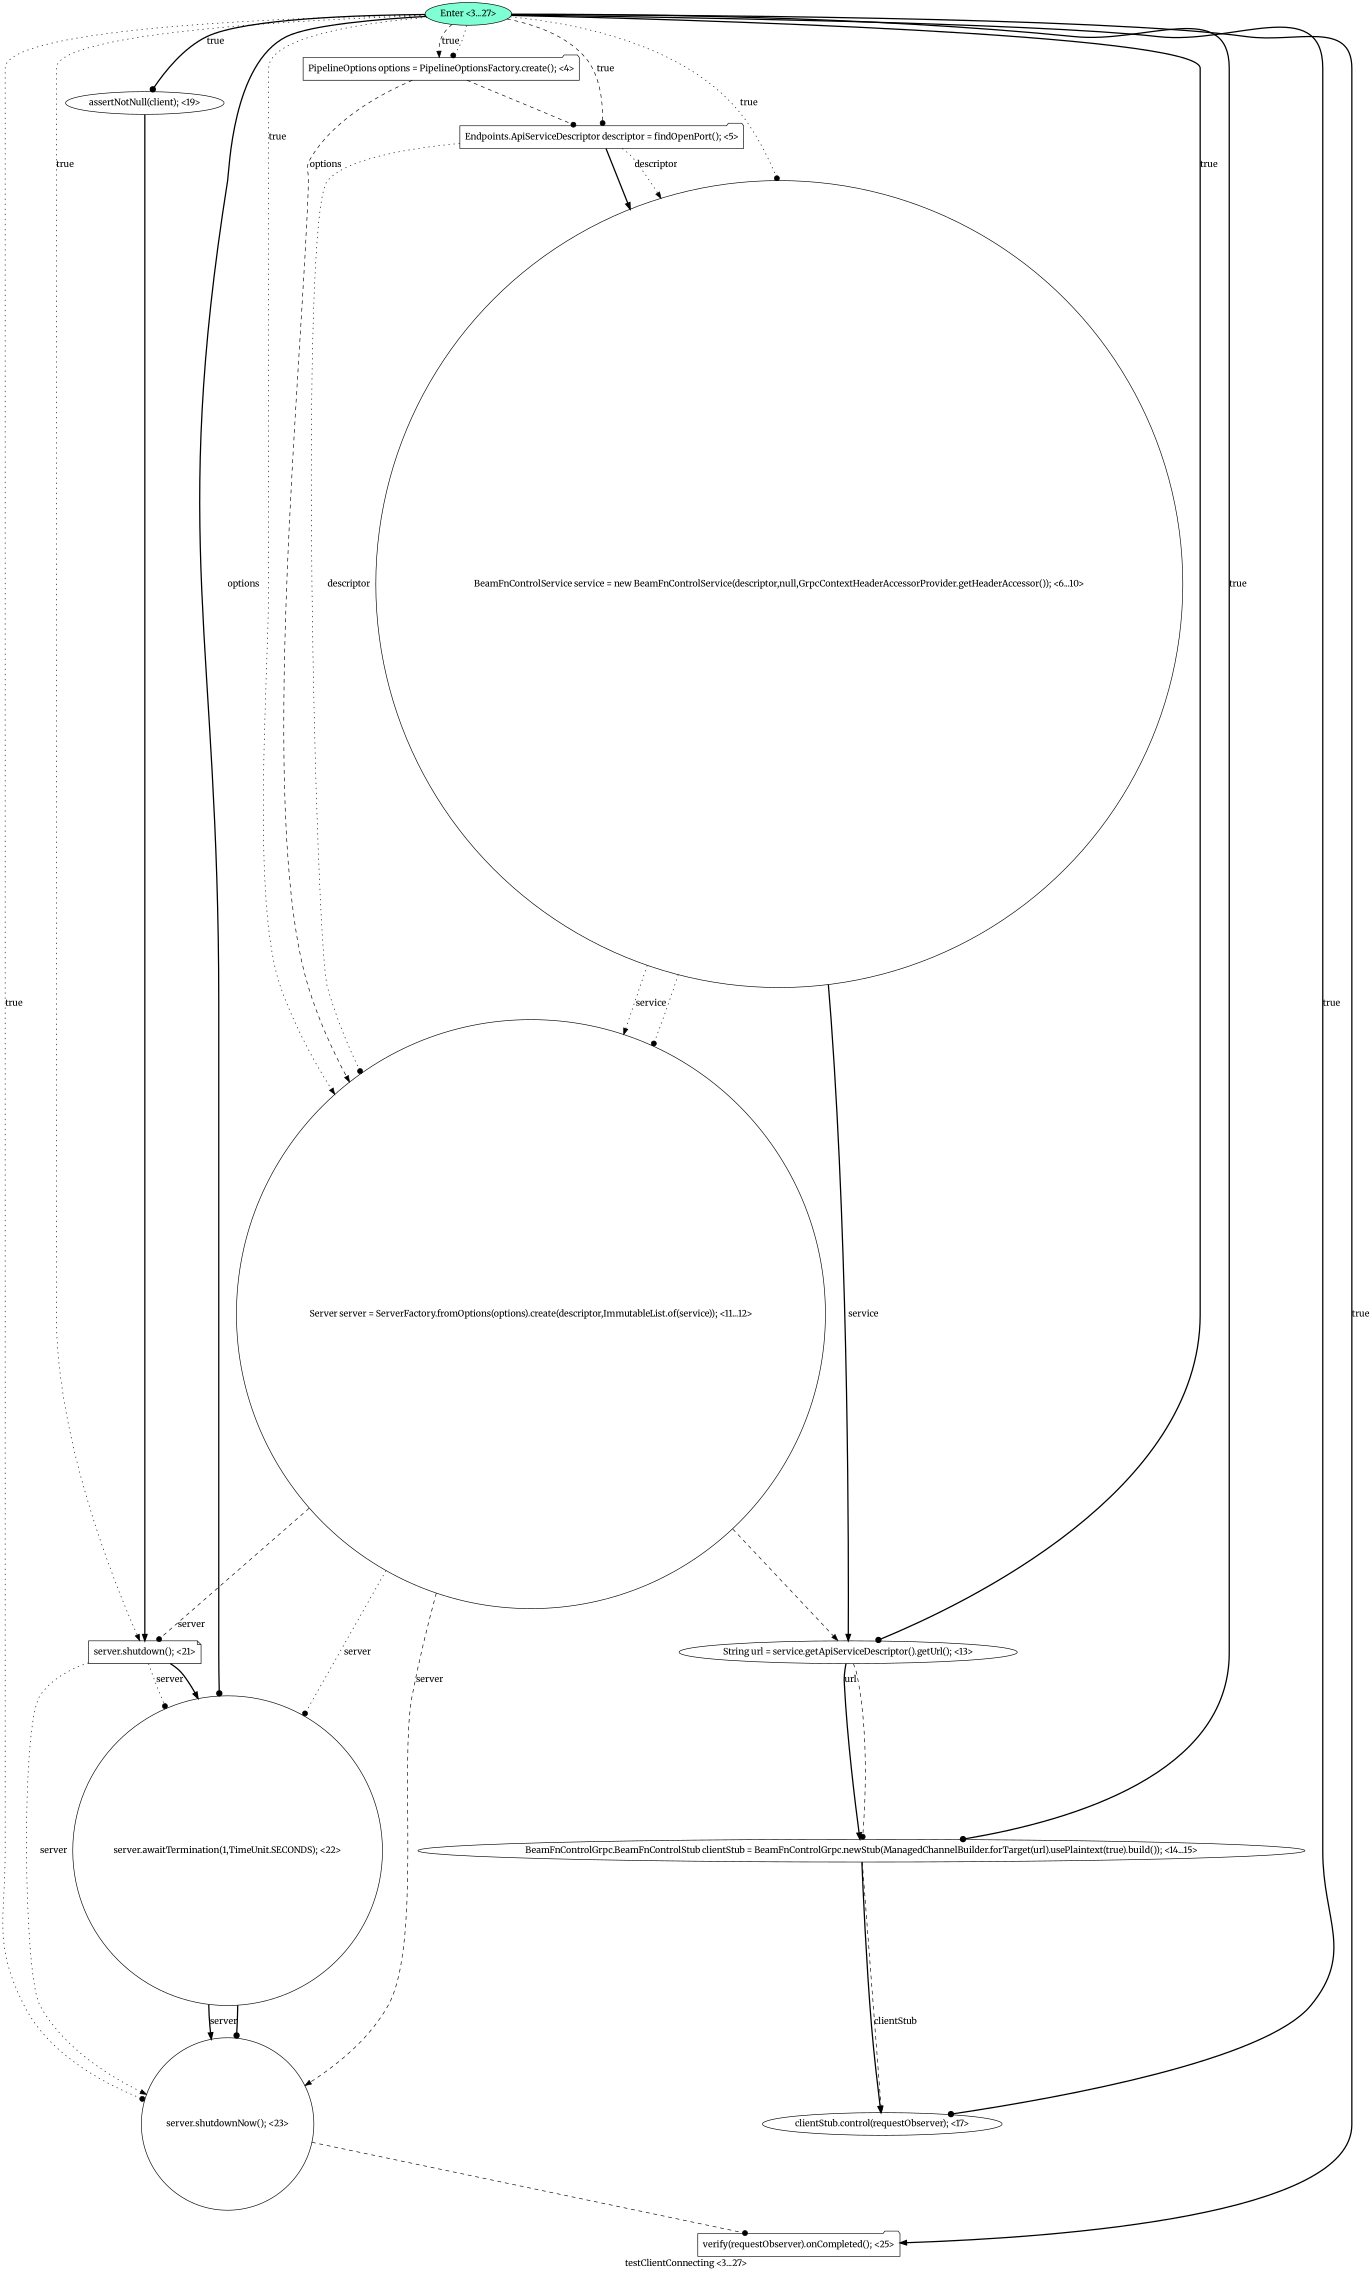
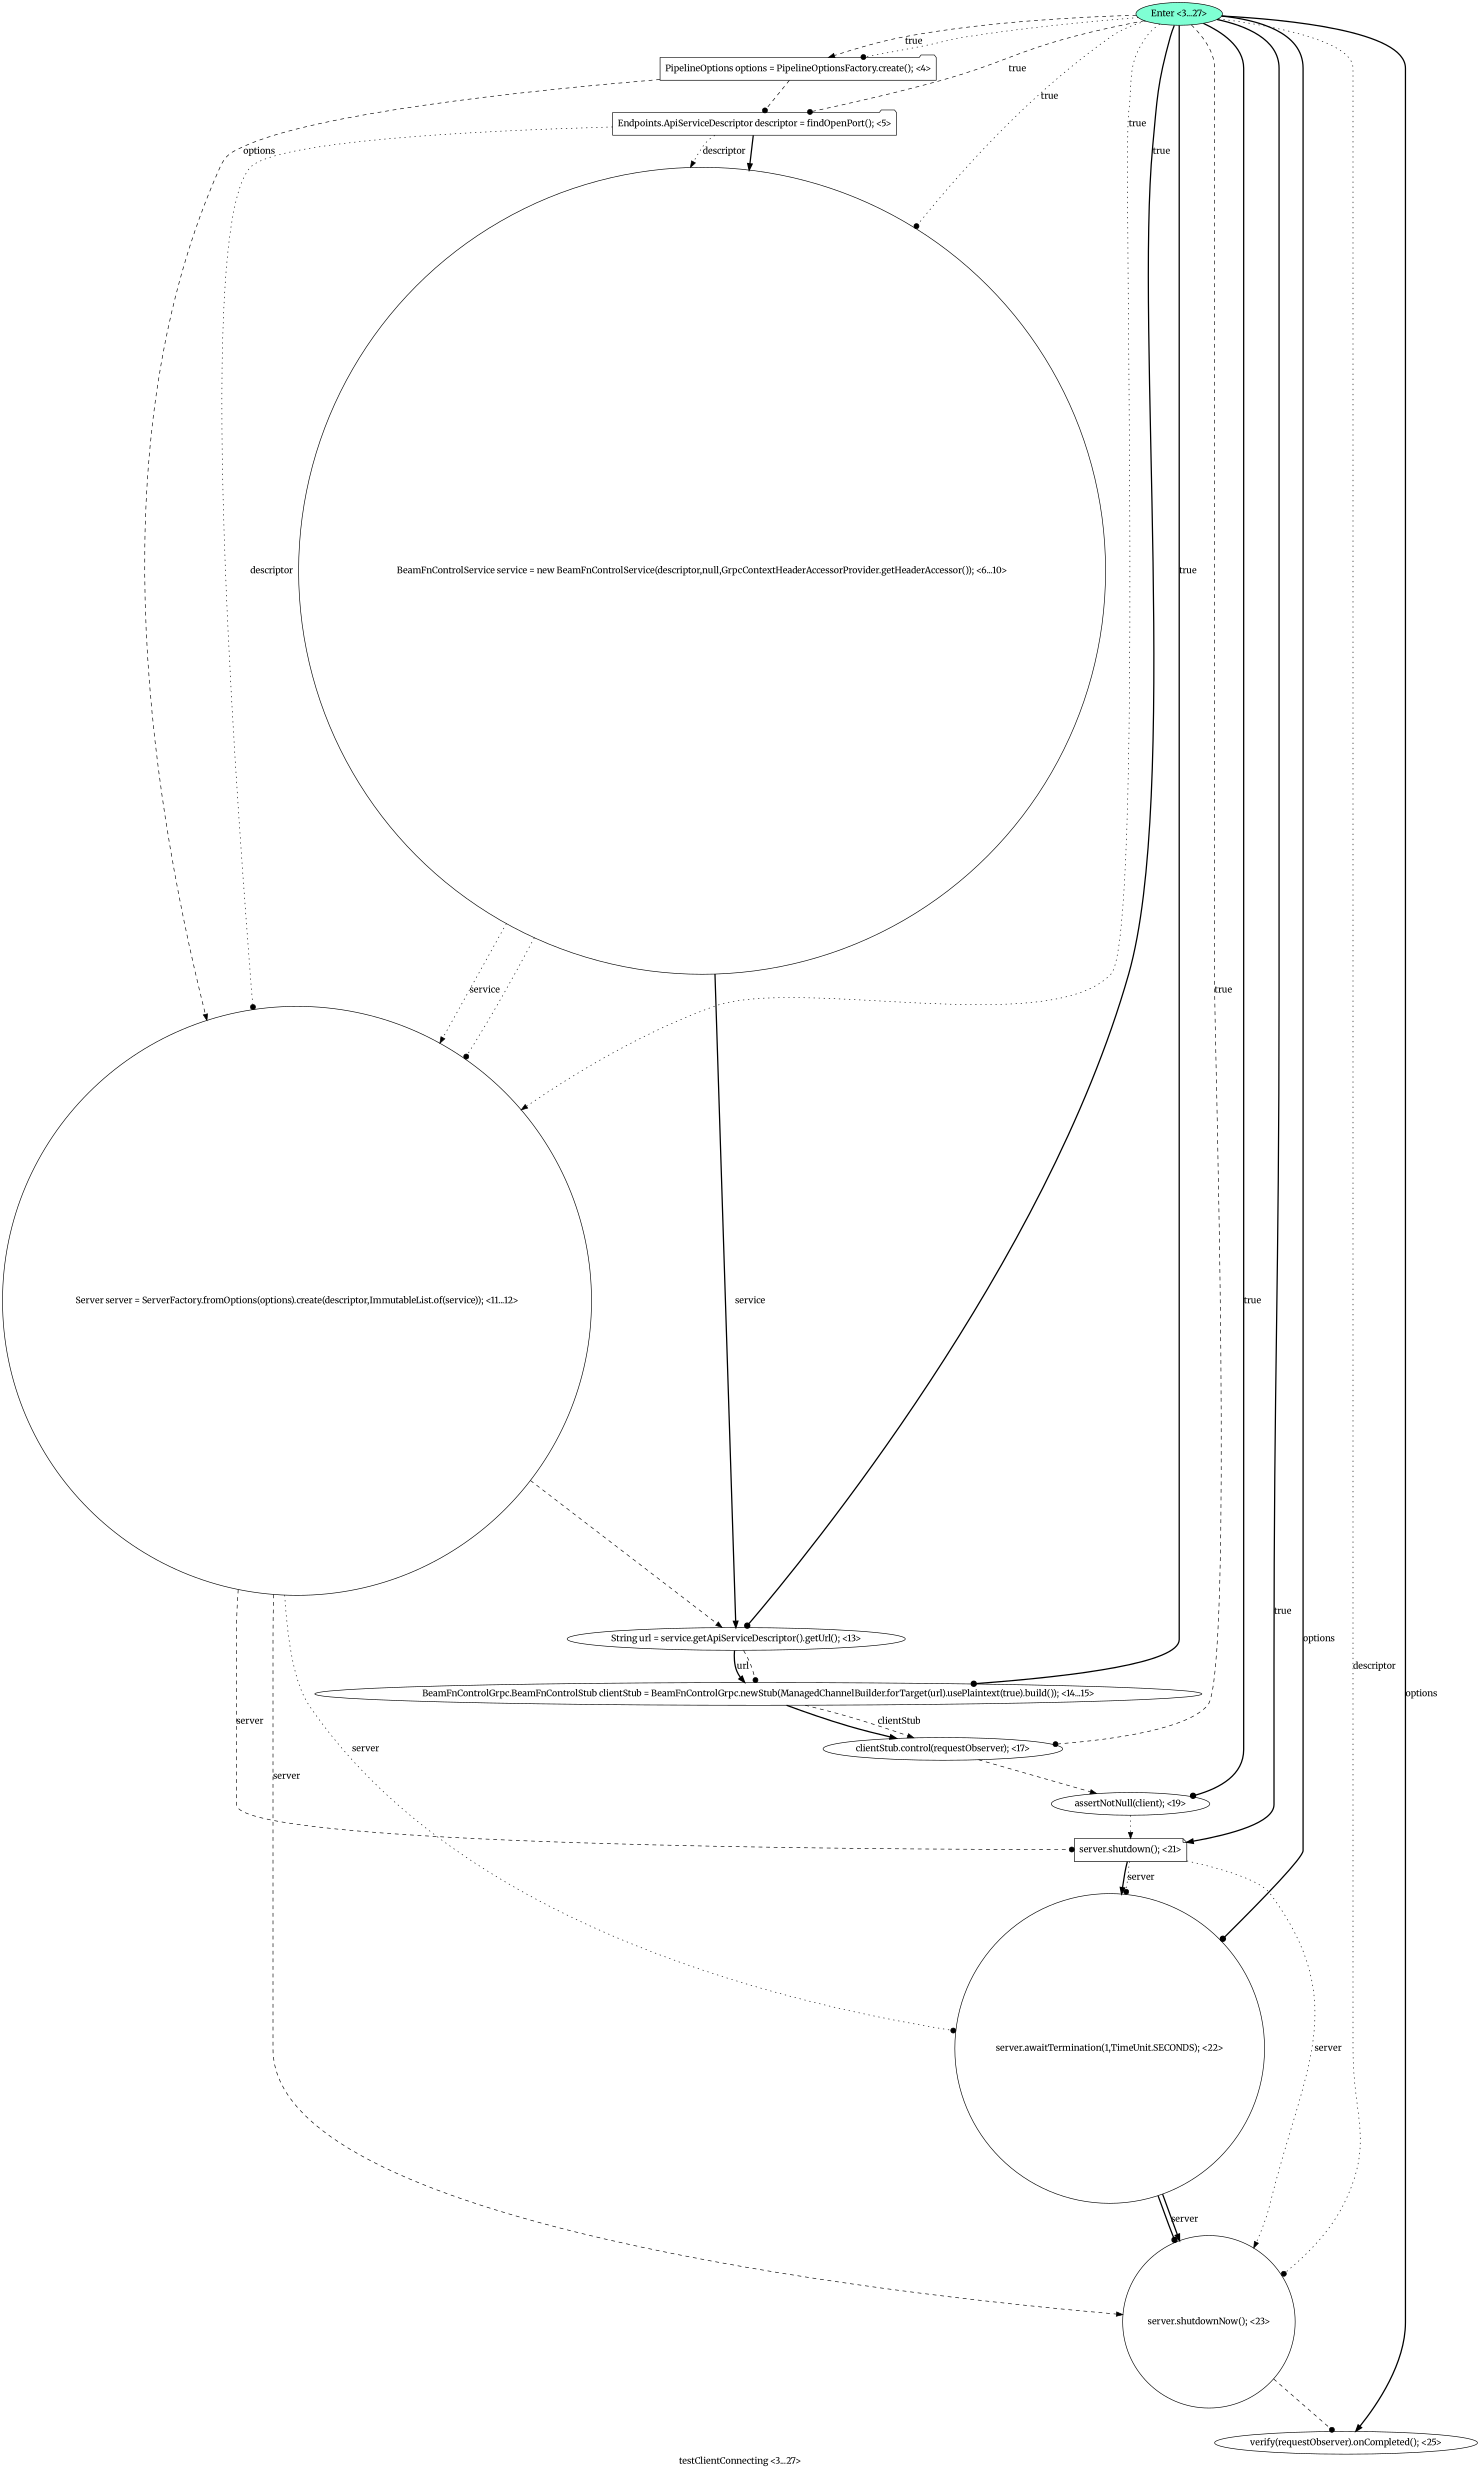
edge "Enter <3...27>" -> "server.shutdown(); <21>": style dotted -> bold
edge "Enter <3...27>" -> "clientStub.control(requestObserver); <17>": style bold -> dashed
edge "assertNotNull(client); <19>" -> "server.shutdown(); <21>": style bold -> dotted
edge "Enter <3...27>" -> "server.shutdownNow(); <23>": label "true" -> "descriptor"
edge "Enter <3...27>" -> "verify(requestObserver).onCompleted(); <25>": label "true" -> "options"
edge "clientStub.control(requestObserver); <17>" -> "assertNotNull(client); <19>": added
node "verify(requestObserver).onCompleted(); <25>": shape folder -> ellipse
